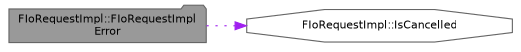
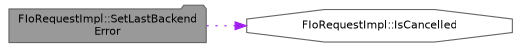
node "FIoRequestImpl::FIoRequestImpl Error": label "FIoRequestImpl::FIoRequestImpl Error" -> "FIoRequestImpl::SetLastBackend Error"
